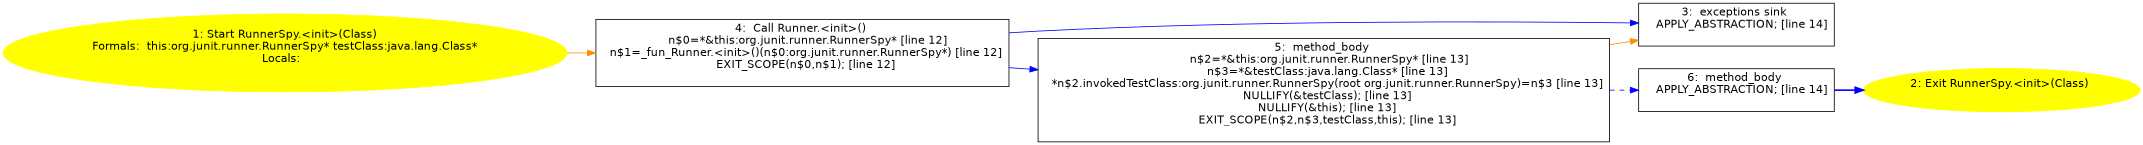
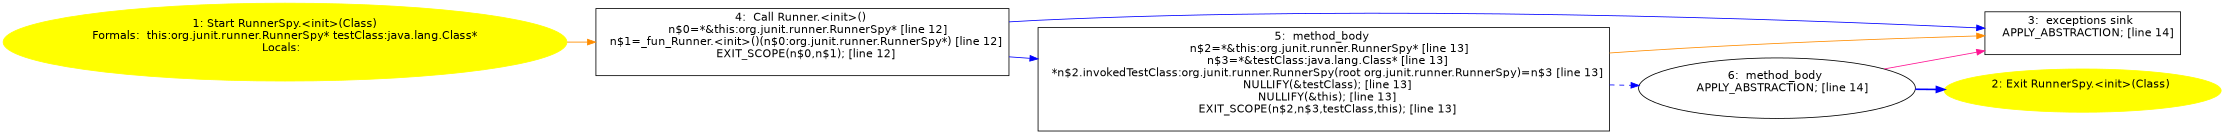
edge "6:  method_body APPLY_ABSTRACTION; [line 14]" -> "3:  exceptions sink APPLY_ABSTRACTION; [line 14]": added
node "6:  method_body APPLY_ABSTRACTION; [line 14]": shape box -> ellipse
